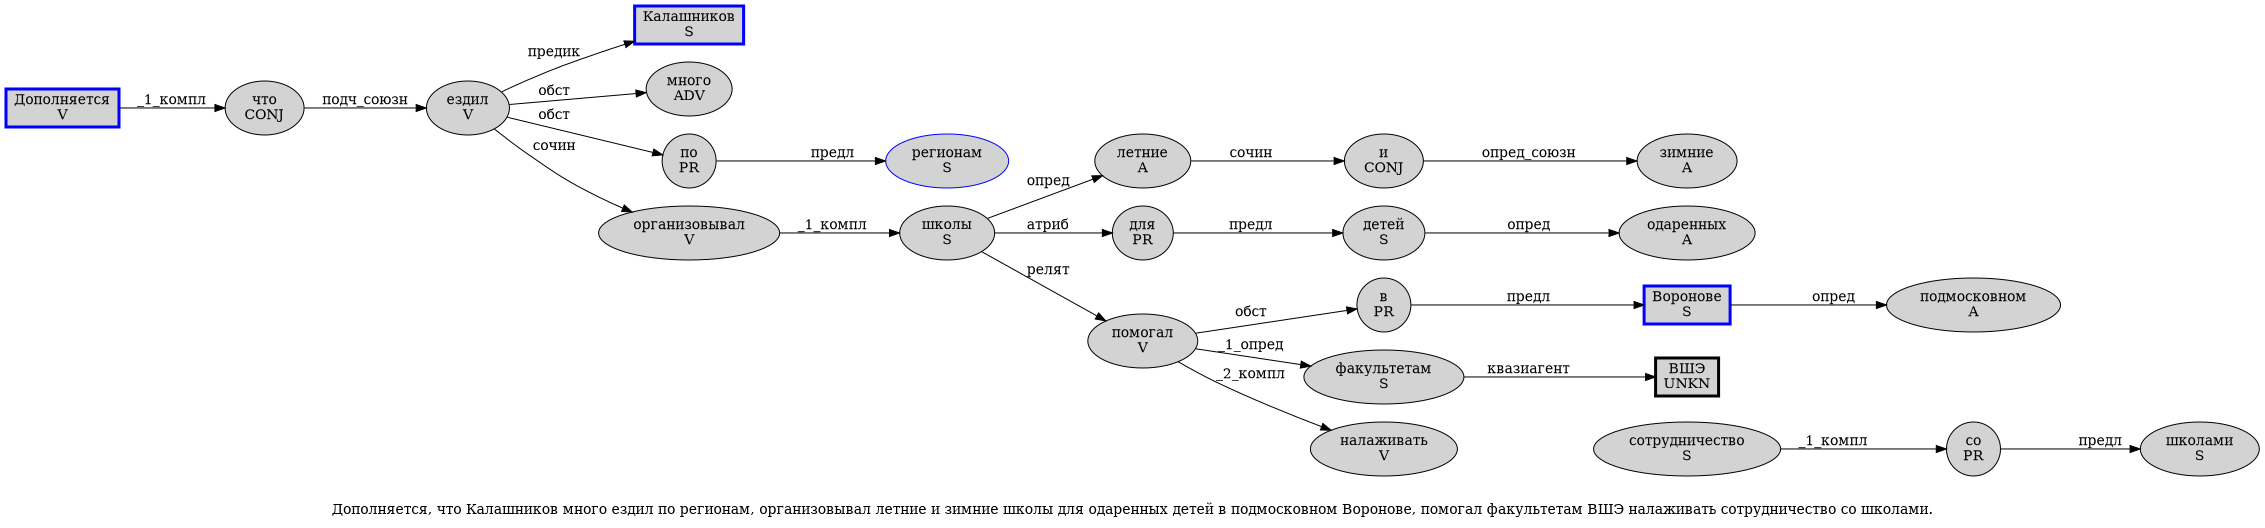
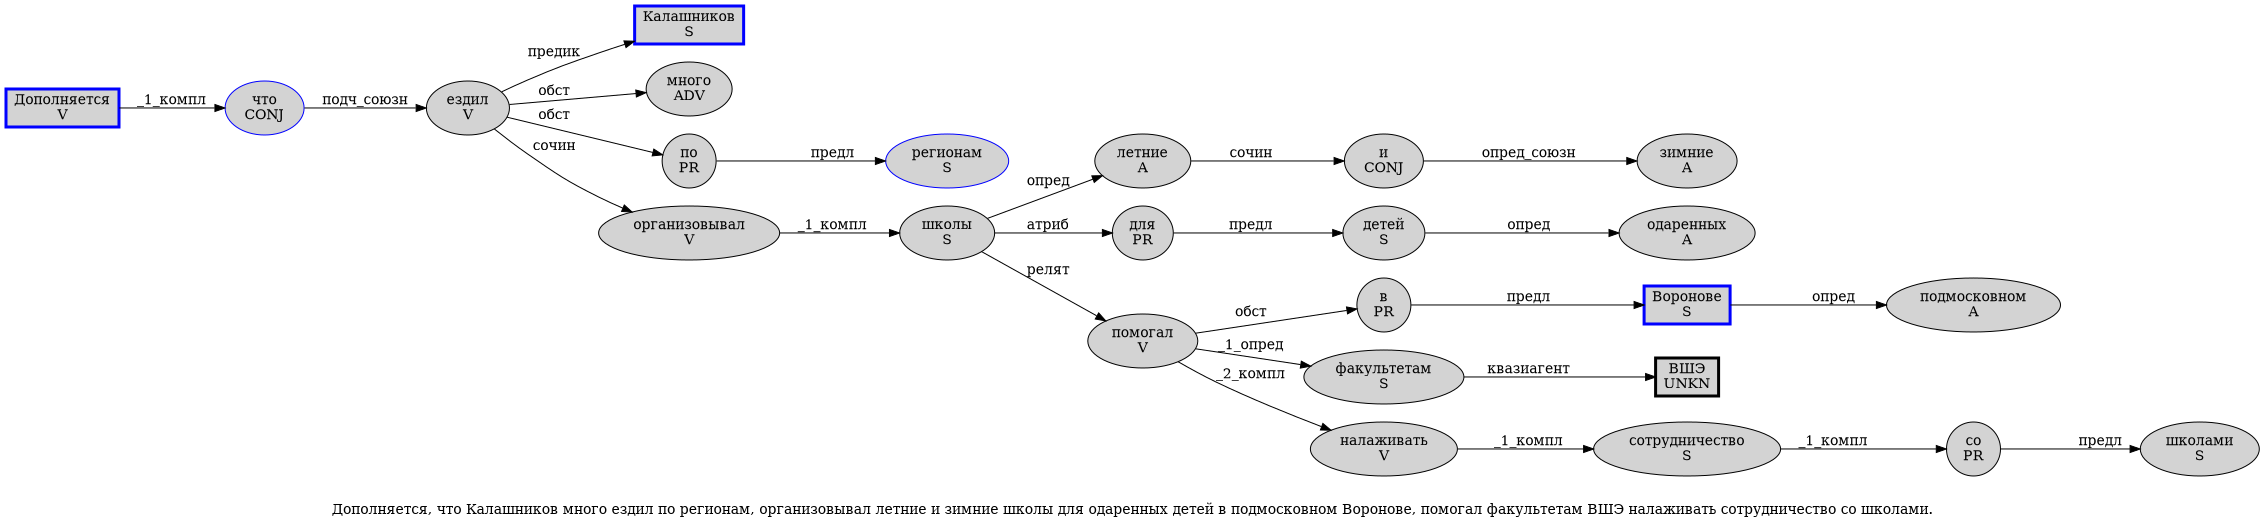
node "что CONJ": color black -> blue
edge "налаживать V" -> "сотрудничество S": added, label "_1_компл"
